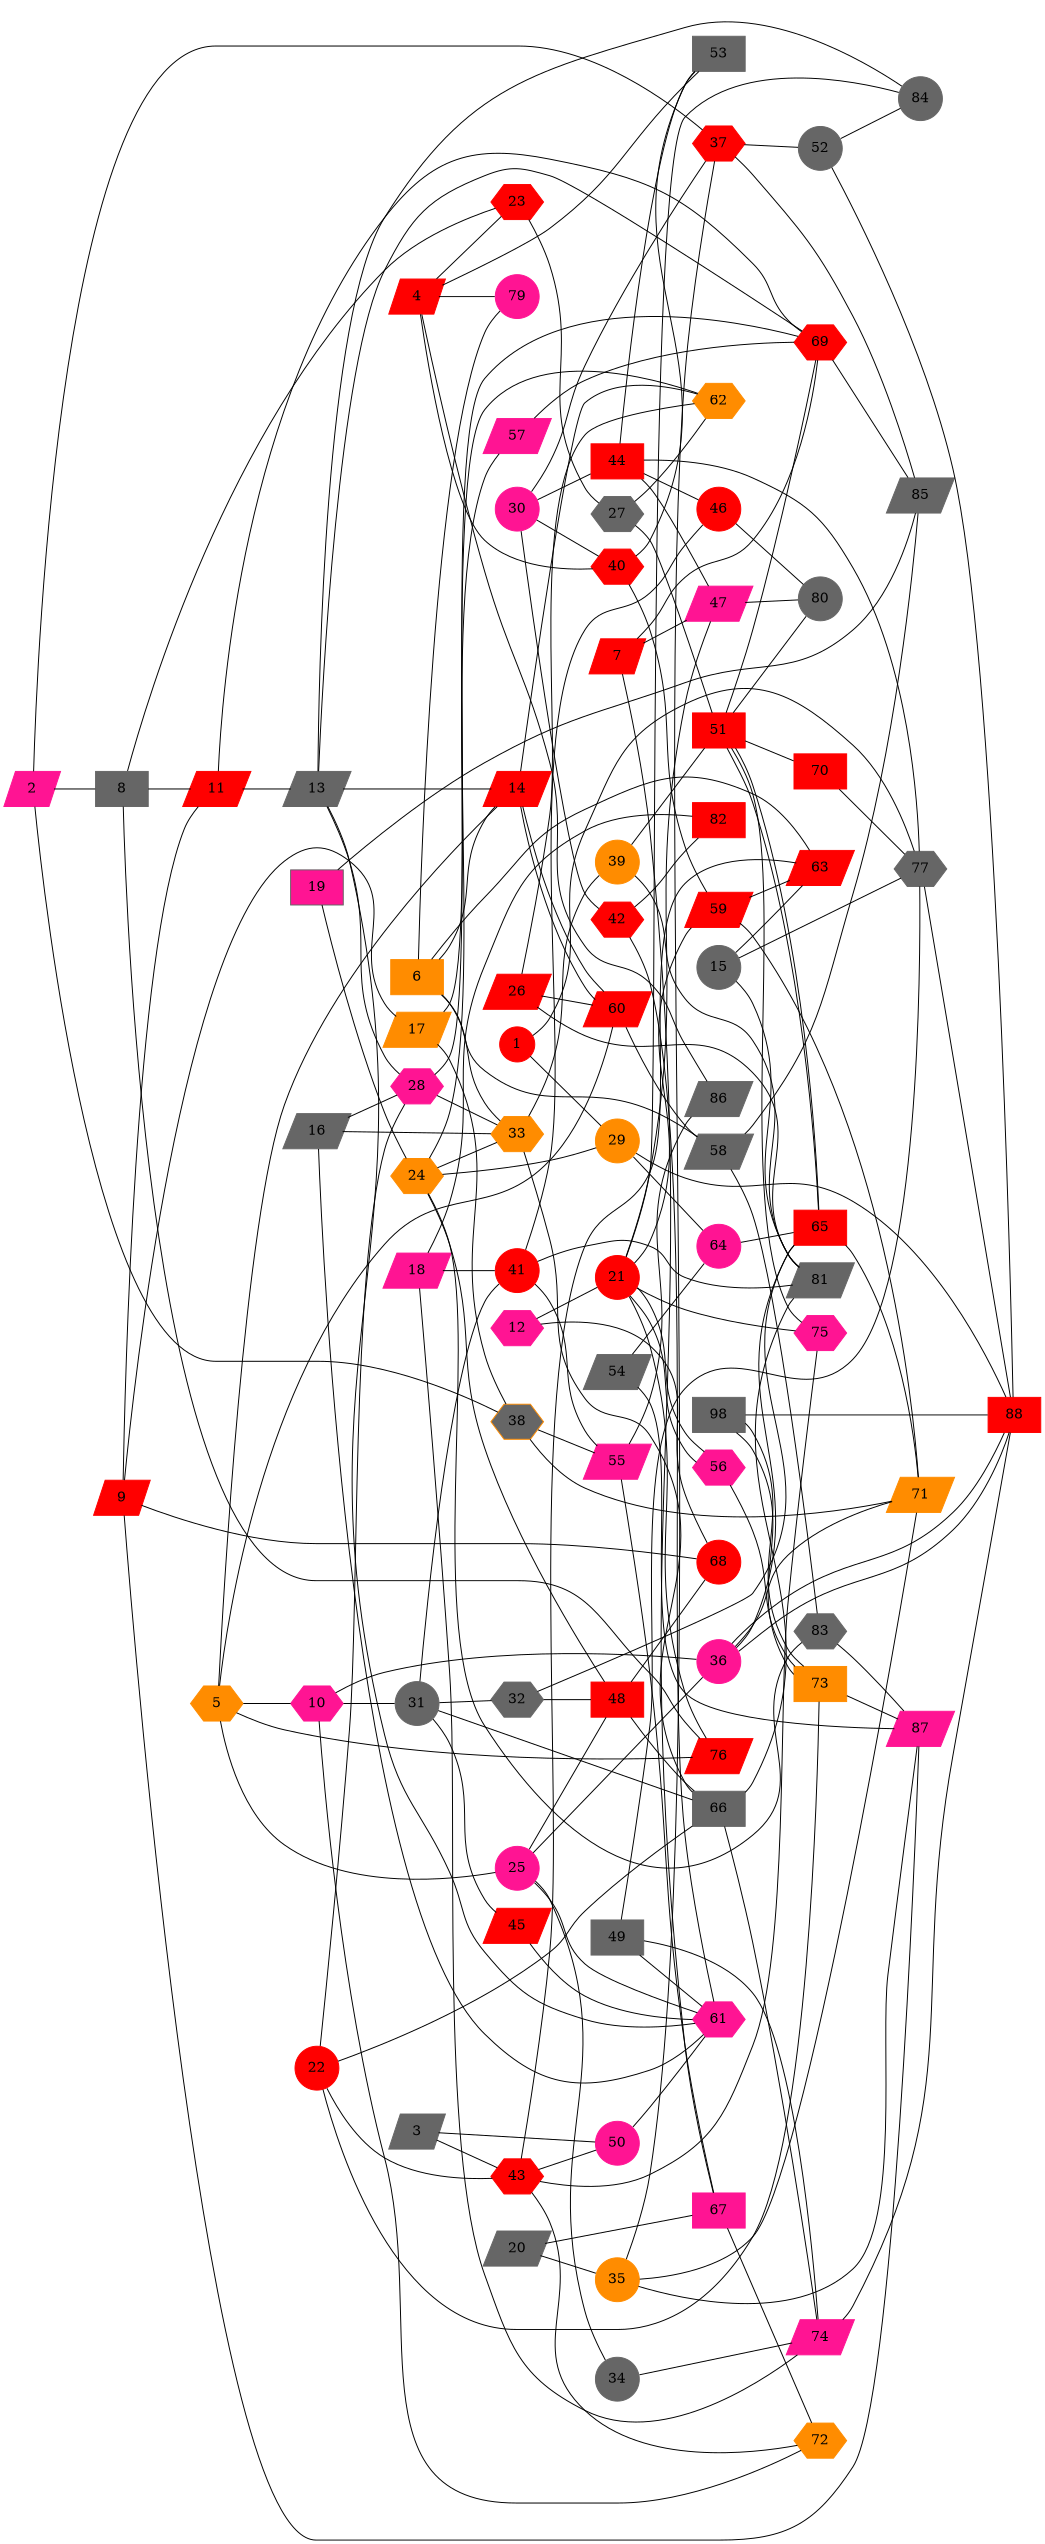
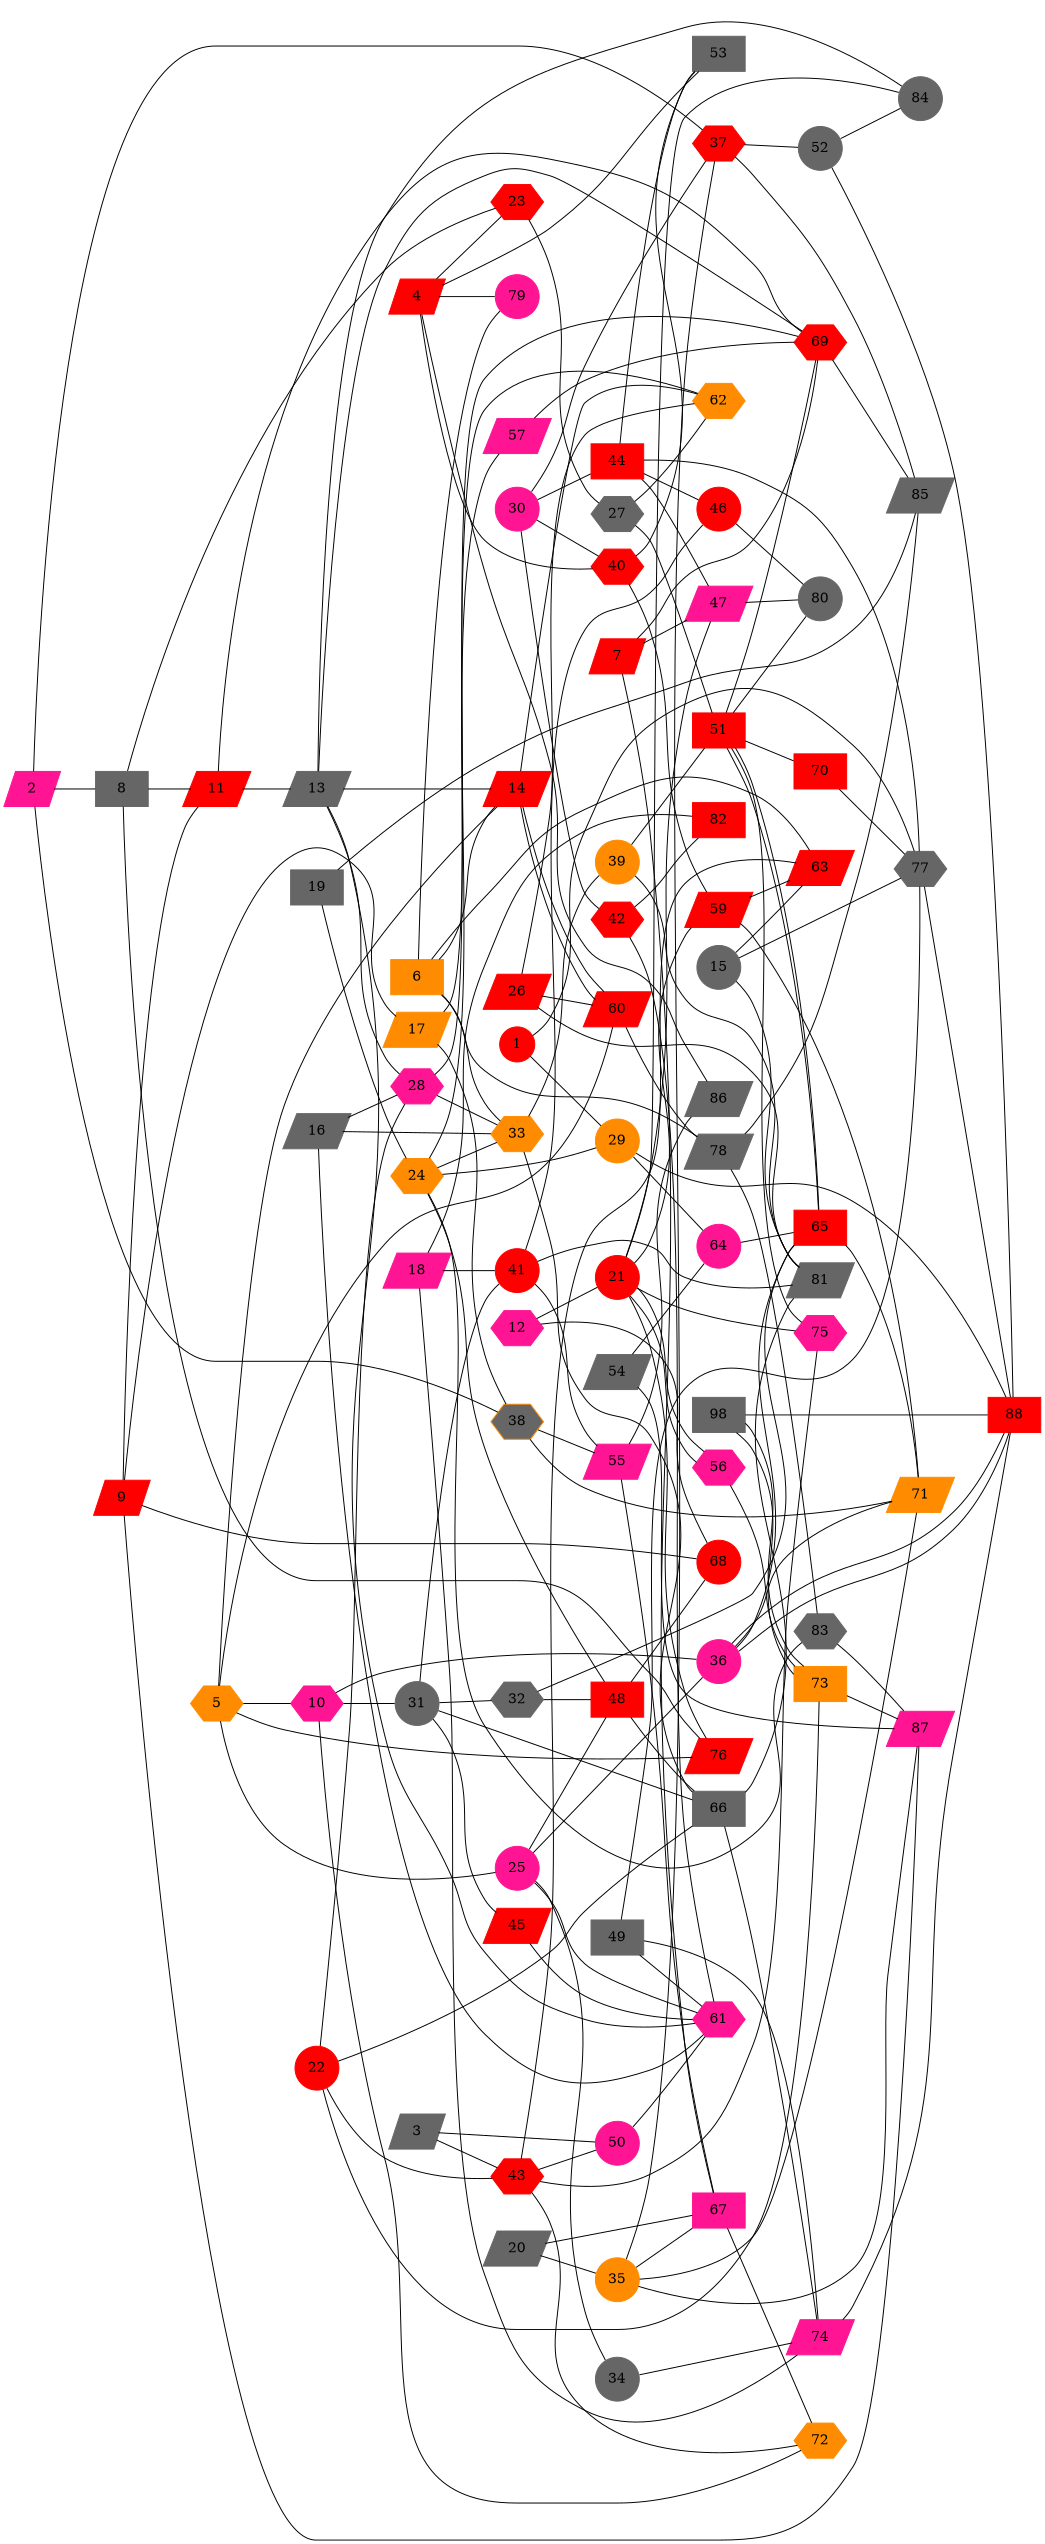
node "19": fillcolor deeppink -> gray40
node "58": label "58" -> "78"
edge "67" -- "35": added
